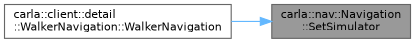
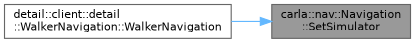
node "carla::client::detail ::WalkerNavigation::WalkerNavigation": label "carla::client::detail ::WalkerNavigation::WalkerNavigation" -> "detail::client::detail ::WalkerNavigation::WalkerNavigation"
